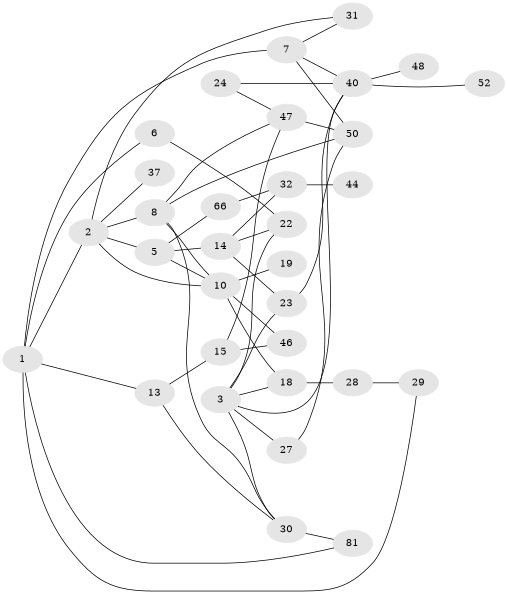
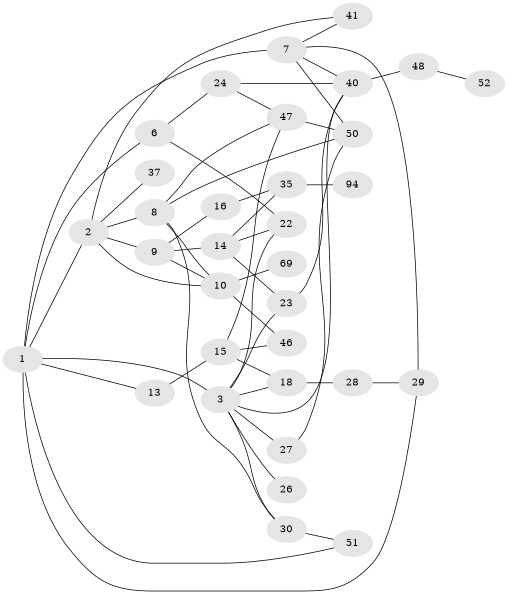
node "31": label "31" -> "41"
edge "40" -- "52": now "48" -- "52"
edge "24" -- "6": added
edge "7" -- "29": added
node "32": label "32" -> "35"
node "44": label "44" -> "94"
node "66": label "66" -> "16"
node "5": label "5" -> "9"
node "19": label "19" -> "69"
edge "10" -- "18": now "15" -- "18"
edge "1" -- "3": added
edge "13" -- "30": removed
node "26": added
node "81": label "81" -> "51"
